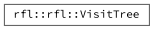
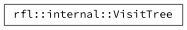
node "rfl::rfl::VisitTree": label "rfl::rfl::VisitTree" -> "rfl::internal::VisitTree"
